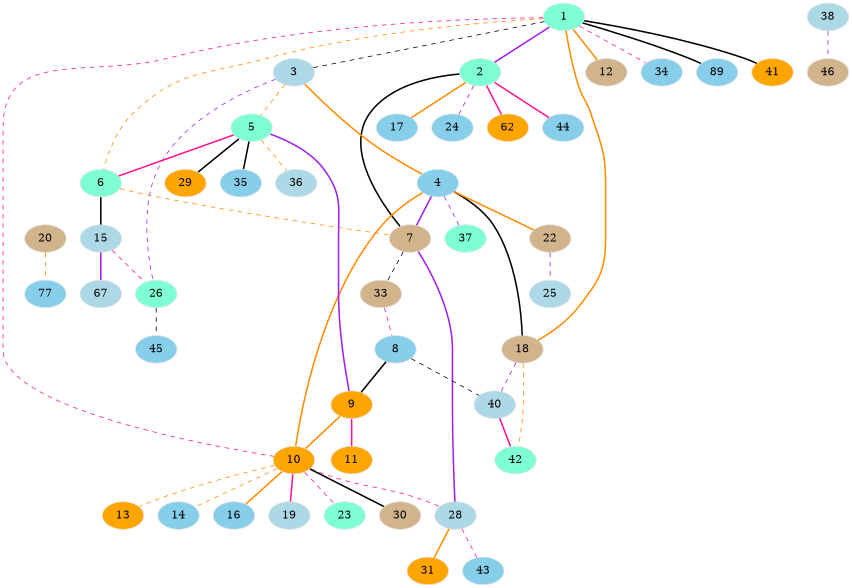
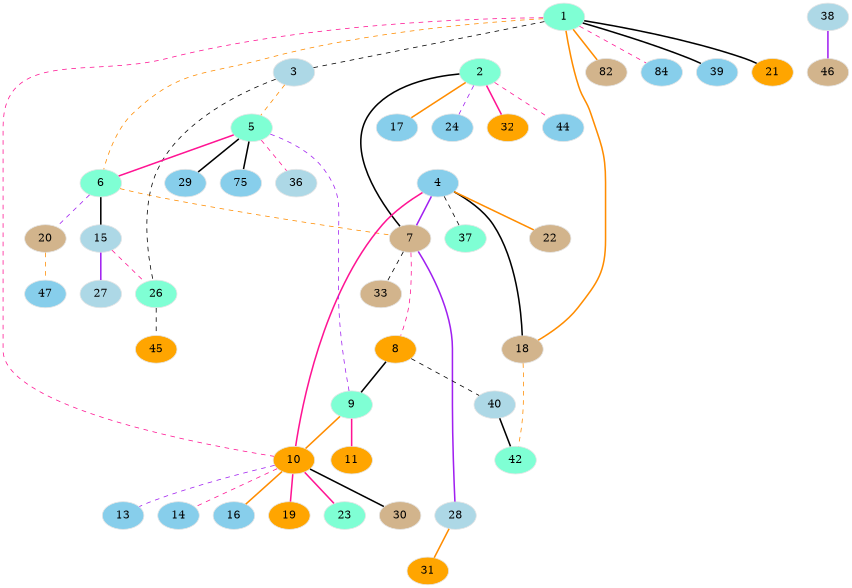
edge "1" -- "2": removed
edge "38" -- "46": style dashed -> bold
node "12": label "12" -> "82"
node "34": label "34" -> "84"
node "89": label "89" -> "39"
node "41": label "41" -> "21"
edge "2" -- "44": style bold -> dashed
node "62": label "62" -> "32"
edge "3" -- "4": removed
edge "3" -- "26": color purple -> black
edge "5" -- "36": color darkorange -> deeppink
node "29": fillcolor orange -> skyblue
node "35": label "35" -> "75"
edge "6" -- "20": added
edge "4" -- "37": color purple -> black
edge "5" -- "9": style bold -> dashed
node "77": label "77" -> "47"
node "67": label "67" -> "27"
node "25": removed
edge "4" -- "10": color darkorange -> deeppink
edge "33" -- "8": now "7" -- "8"
node "45": fillcolor skyblue -> orange
node "8": fillcolor skyblue -> orange
edge "18" -- "40": removed
node "9": fillcolor orange -> aquamarine
edge "40" -- "42": color deeppink -> black
edge "10" -- "13": color darkorange -> purple
edge "10" -- "28": removed
edge "10" -- "14": color darkorange -> deeppink
edge "10" -- "23": style dashed -> bold
node "13": fillcolor orange -> skyblue
node "19": fillcolor lightblue -> orange
node "43": removed
